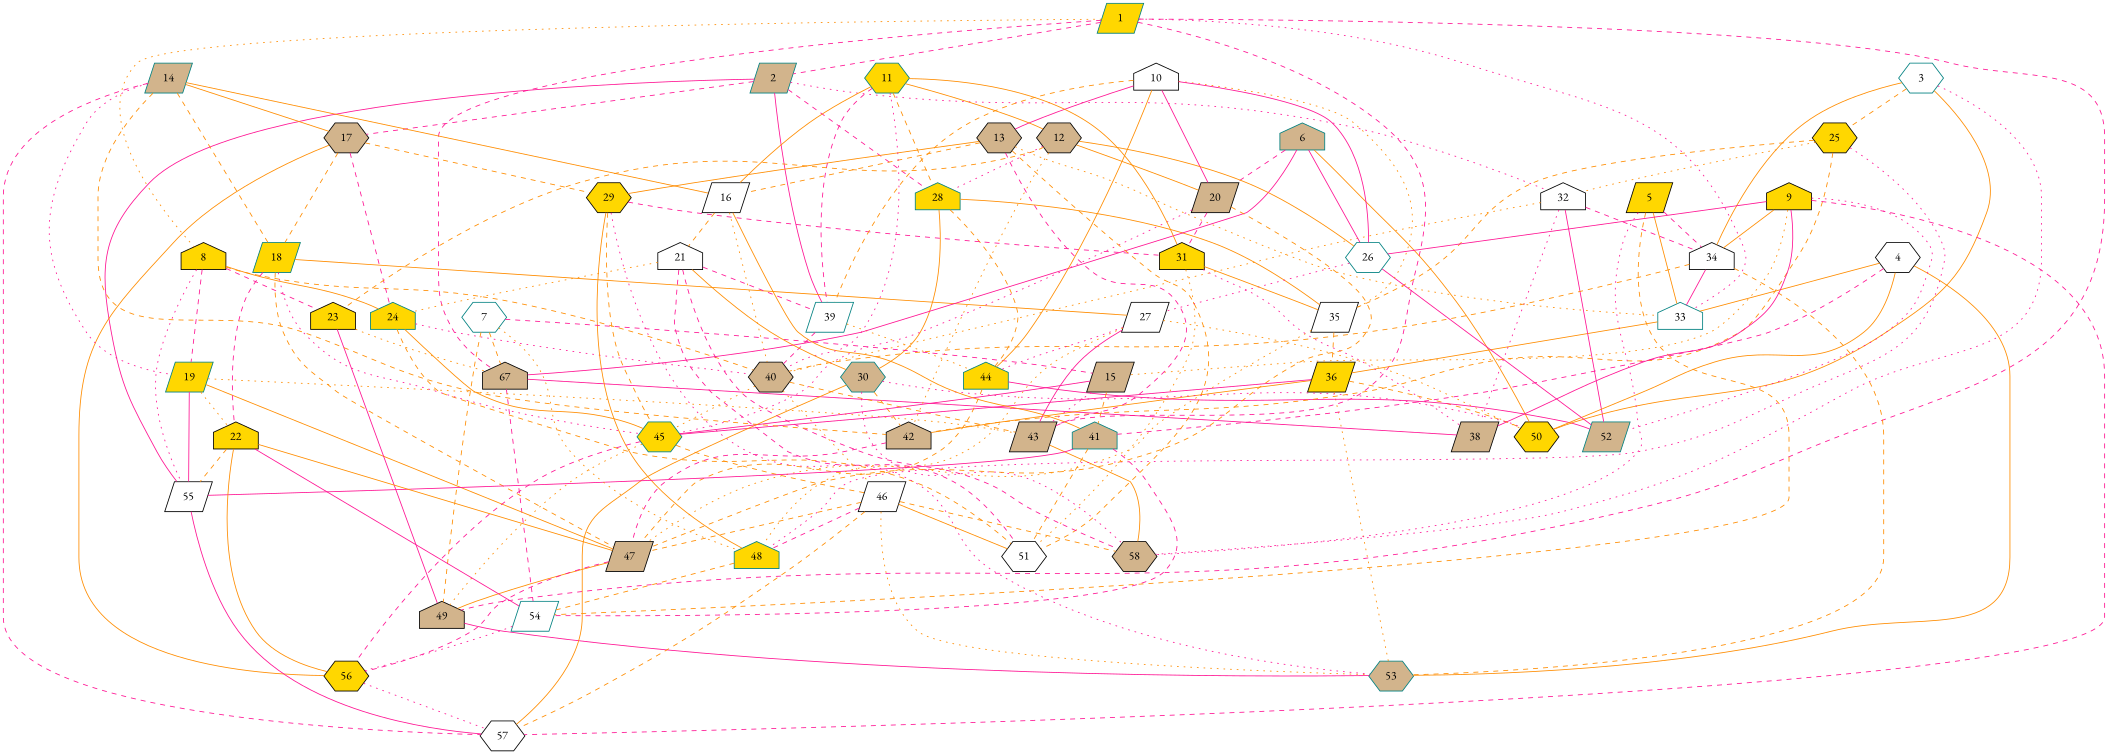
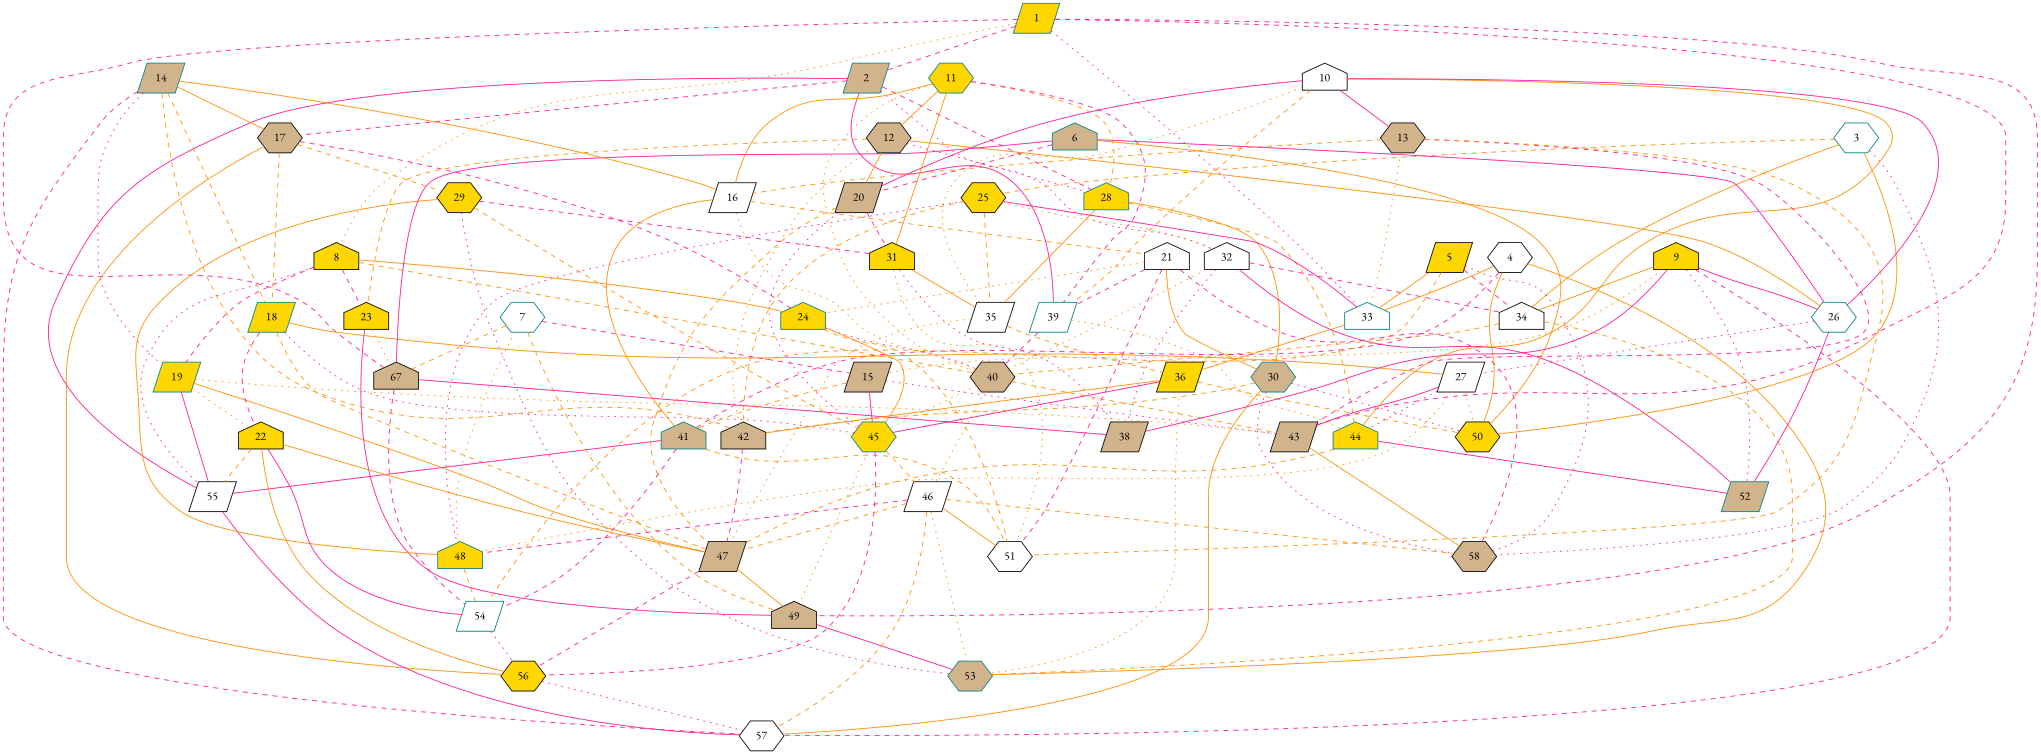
edge "13" -- "29": removed
edge "11" -- "40": color deeppink -> darkorange
edge "34" -- "33": now "25" -- "33"
